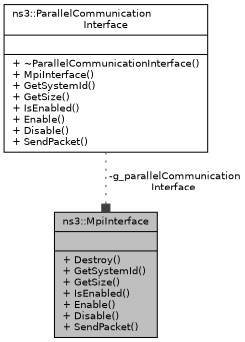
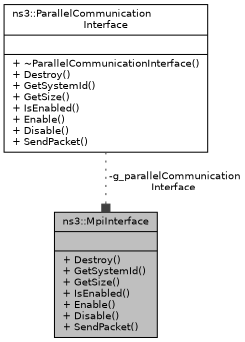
node "ns3::ParallelCommunication": text "+ MpiInterface()" -> "+ Destroy()"
